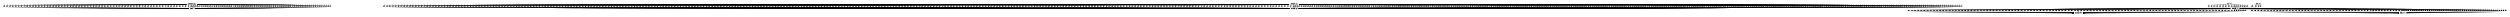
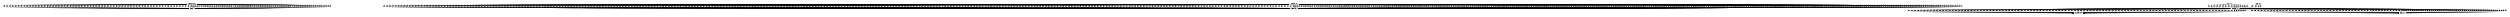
node "mozStorage, 1637": label "mozStorage, 1637" -> "systemd, 1637"
